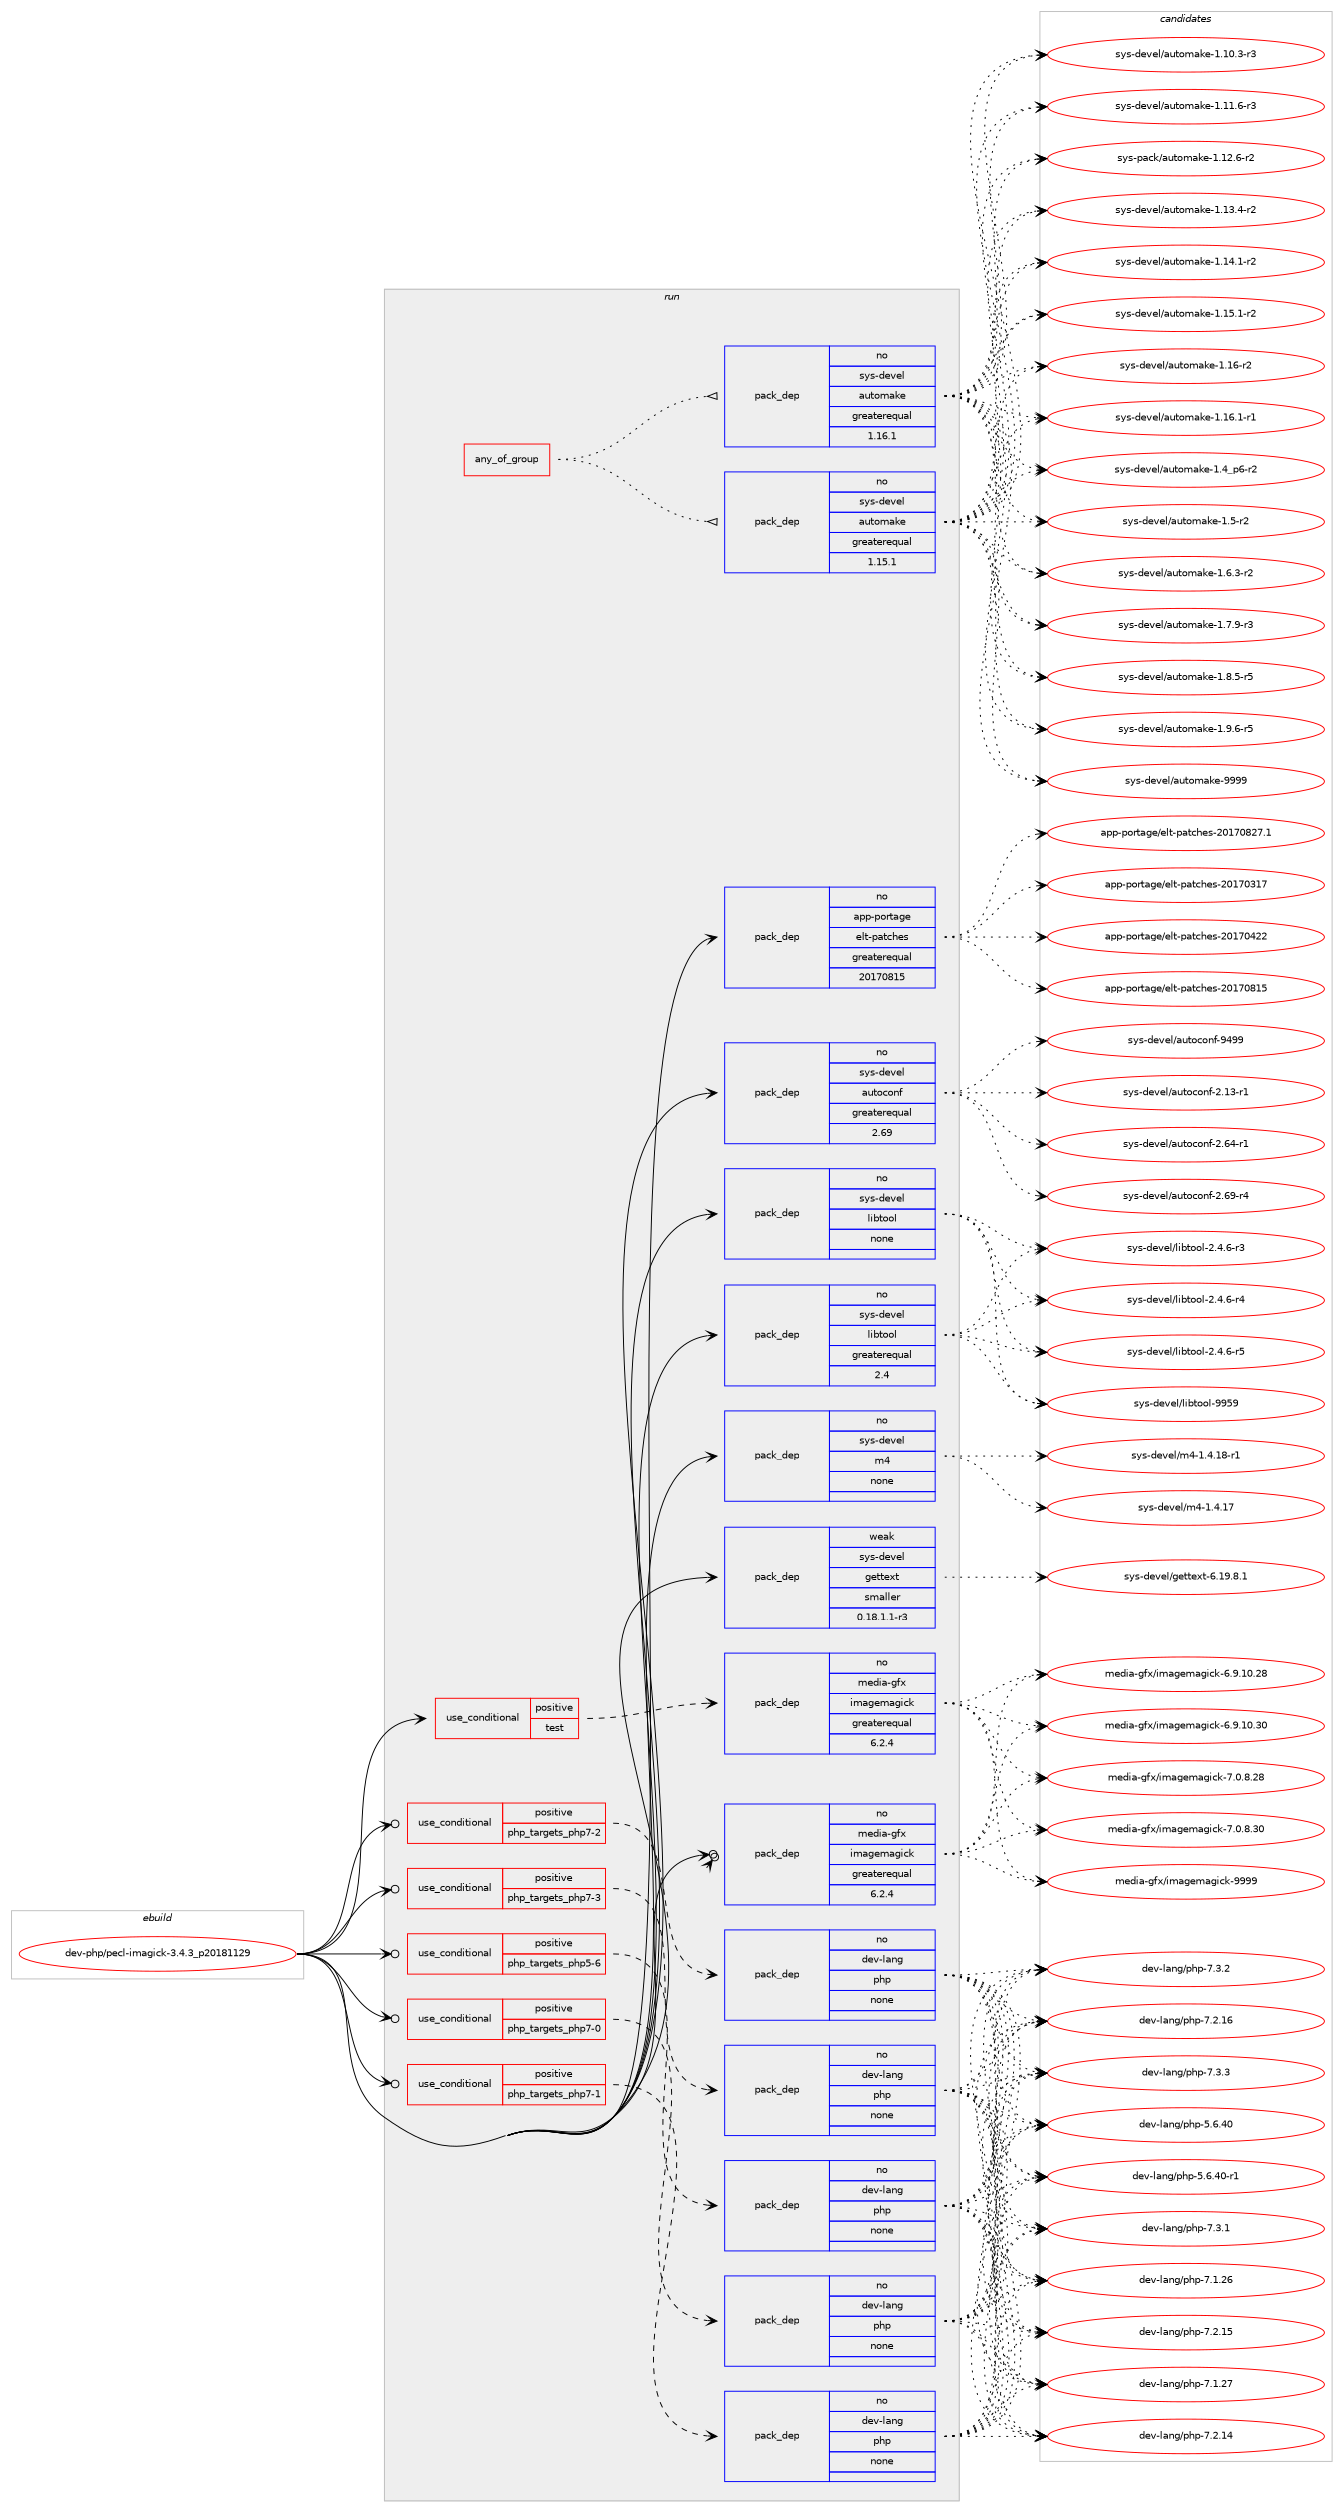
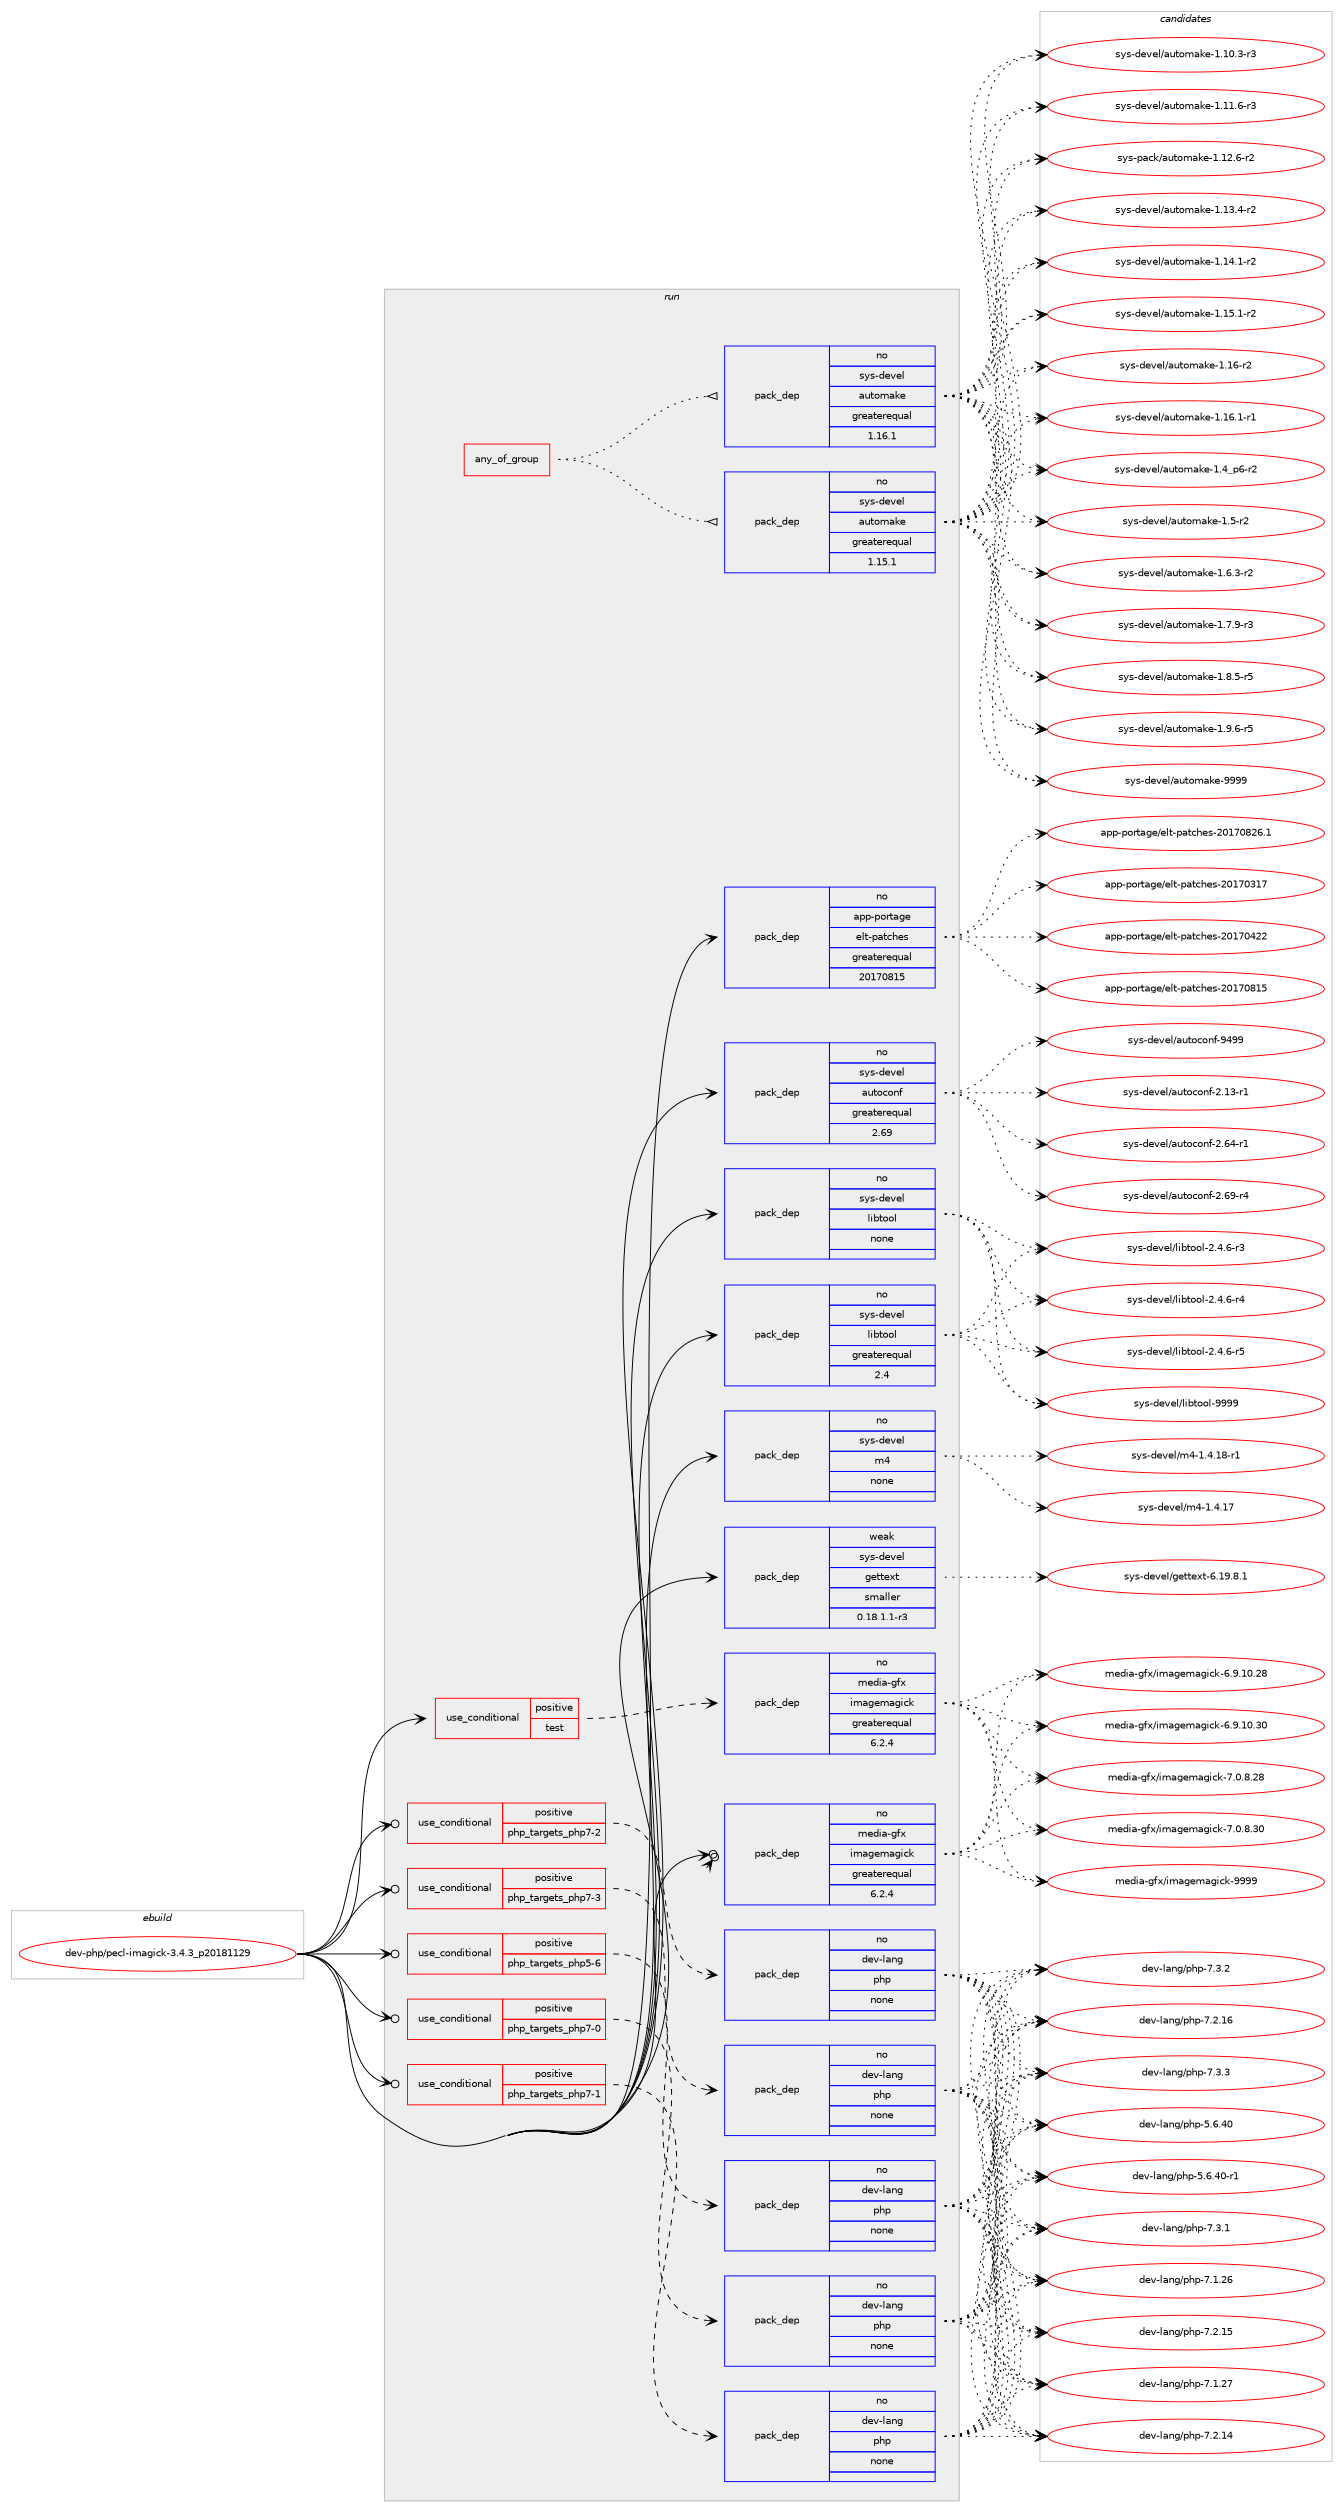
node "app-portage/elt-patches-20170827.1": label "app-portage/elt-patches-20170827.1" -> "app-portage/elt-patches-20170826.1"
node "sys-devel/libtool-9959": label "sys-devel/libtool-9959" -> "sys-devel/libtool-9999"
